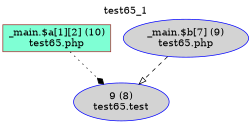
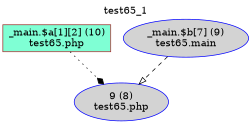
node "_main.$b[7] (9) test65.php": label "_main.$b[7] (9) test65.php" -> "_main.$b[7] (9) test65.main"
node "9 (8) test65.test": label "9 (8) test65.test" -> "9 (8) test65.php"
